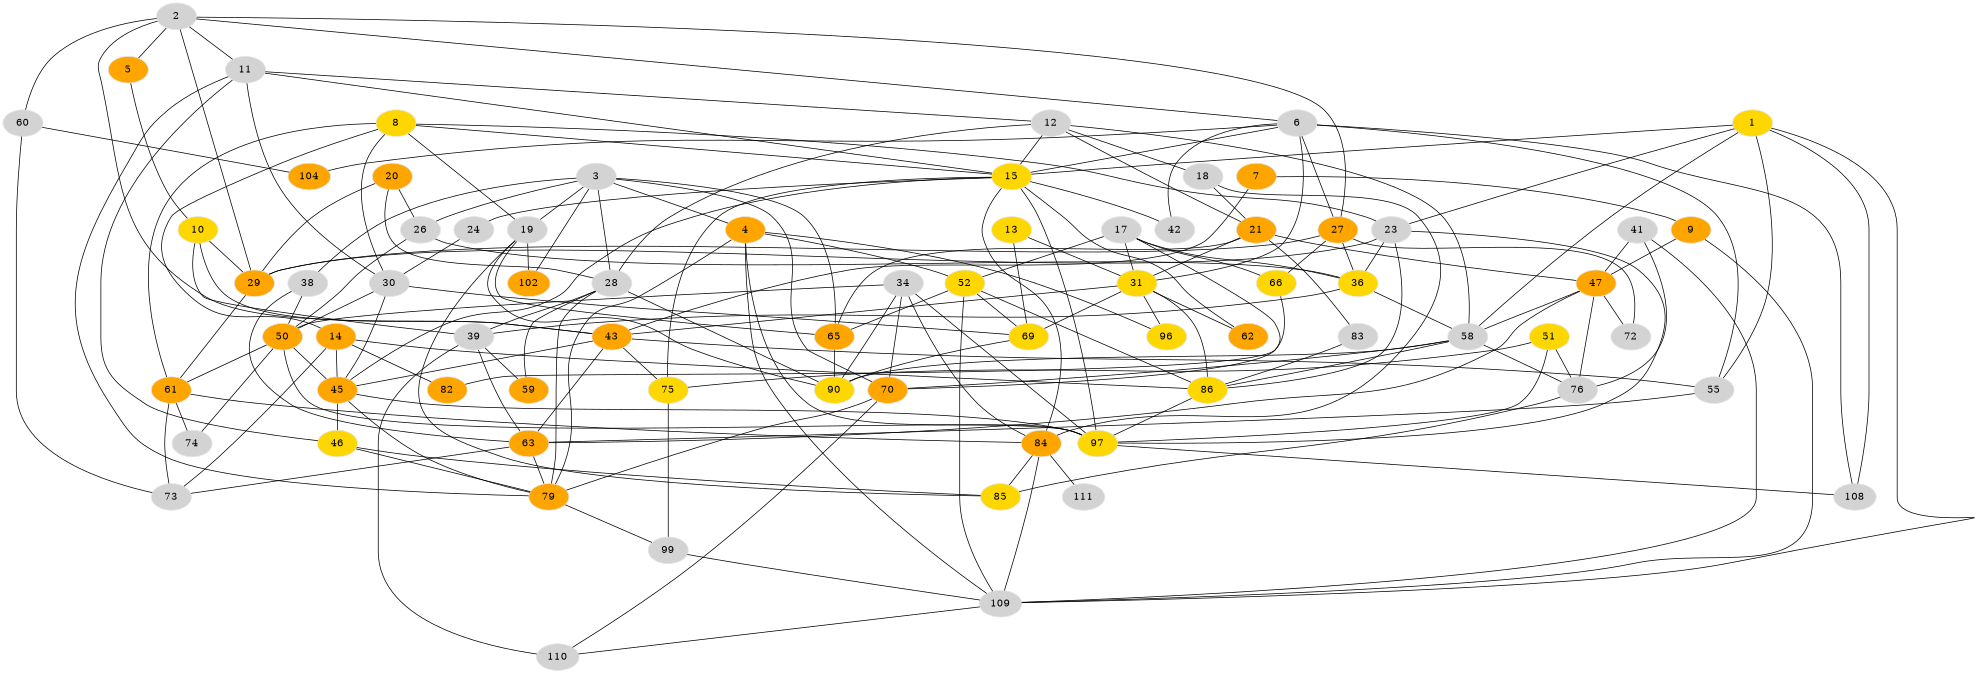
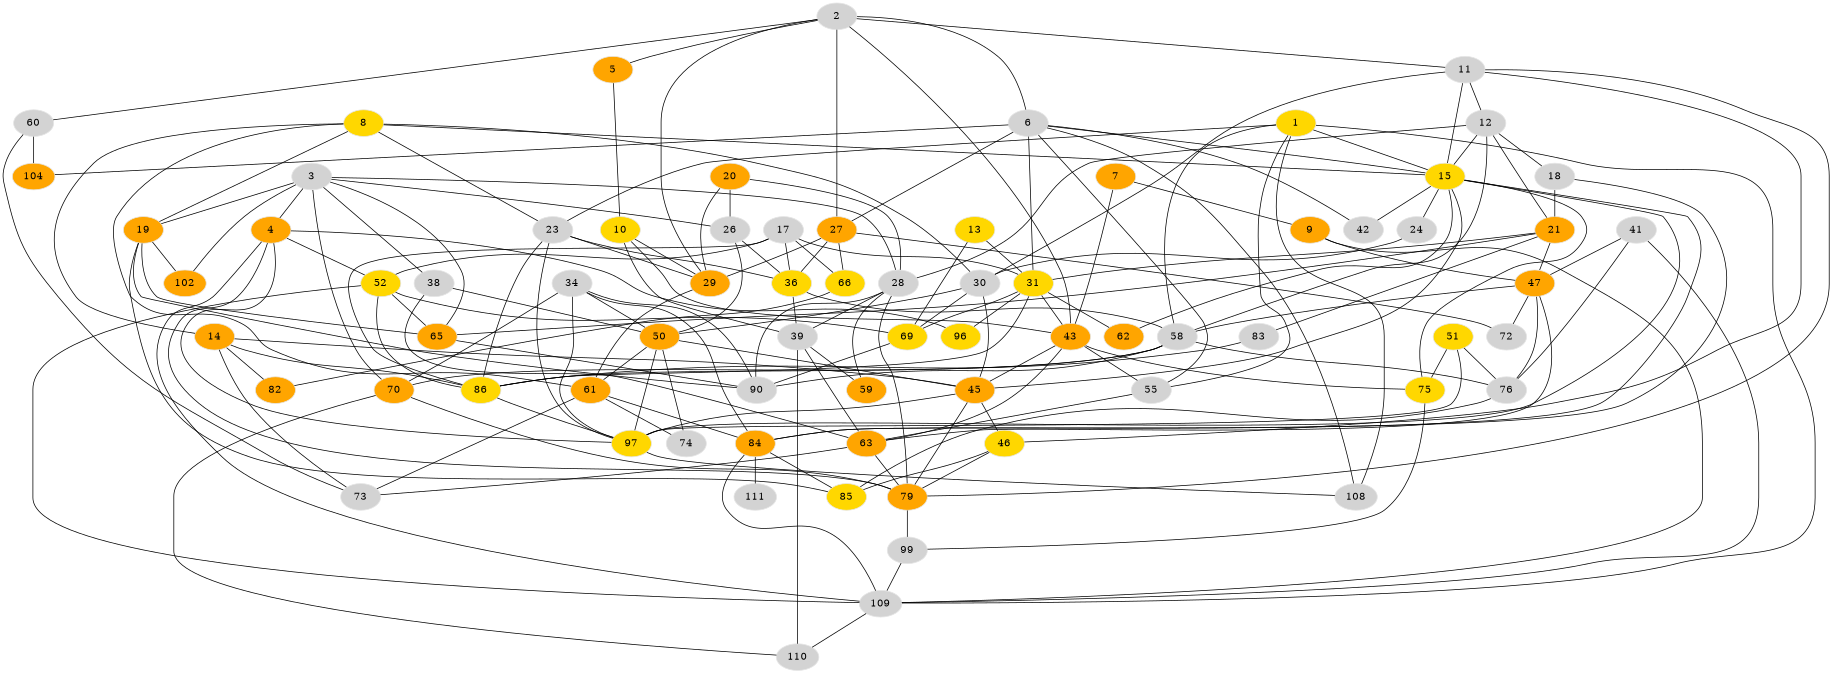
node "19": fillcolor lightgrey -> orange
edge "17" -- "70": now "17" -- "86"
node "90": fillcolor gold -> lightgrey
